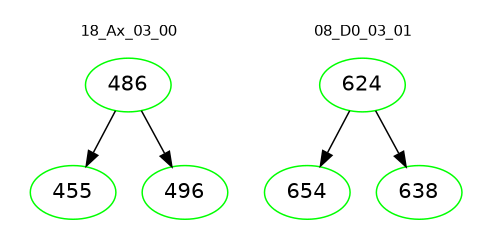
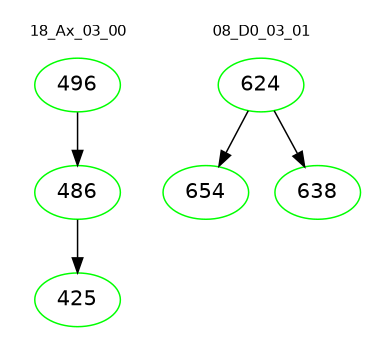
edge "486" -> "496": reversed
node "455": label "455" -> "425"
